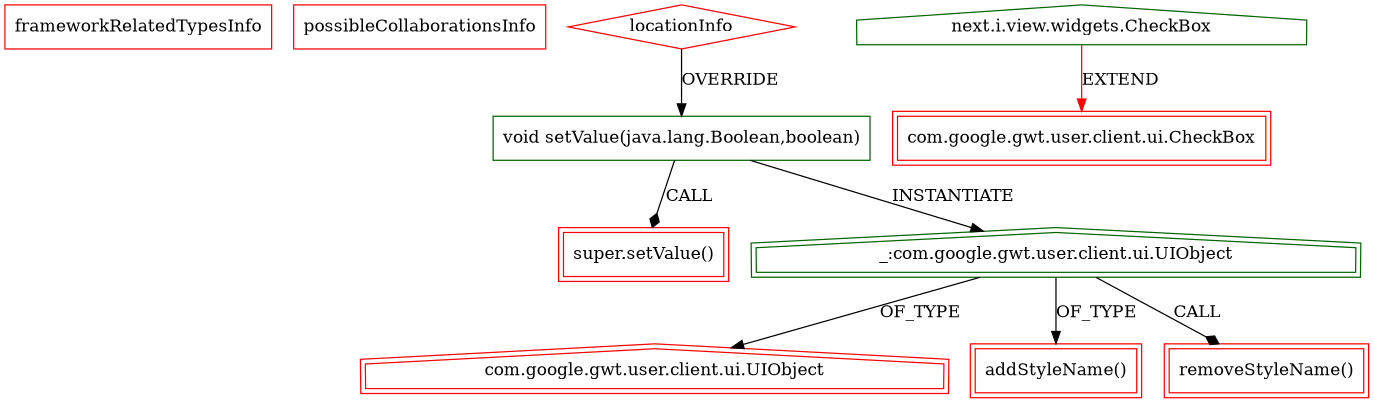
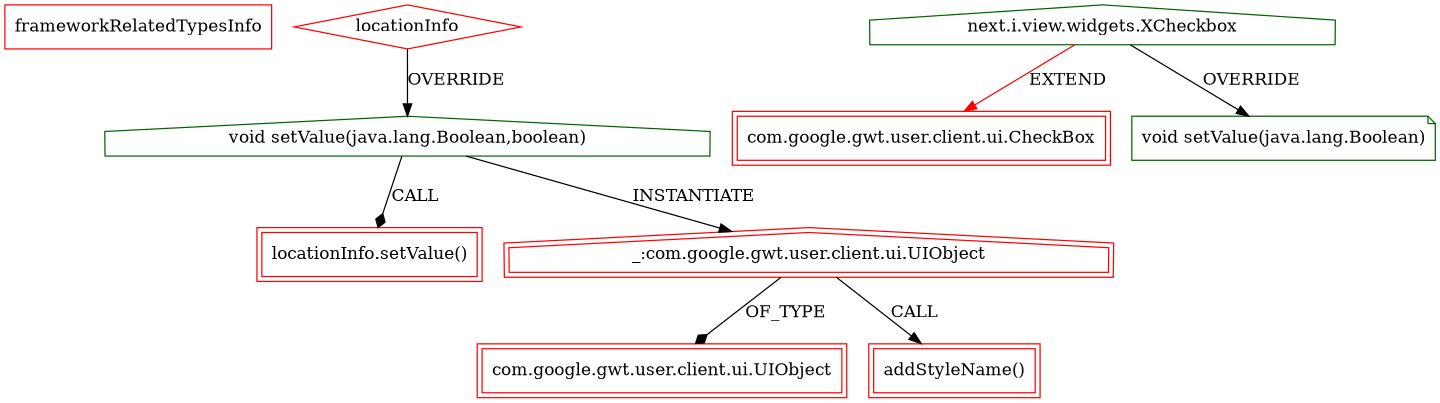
node "possibleCollaborationsInfo": removed
node "next.i.view.widgets.CheckBox": label "next.i.view.widgets.CheckBox" -> "next.i.view.widgets.XCheckbox"
node "void setValue(java.lang.Boolean,boolean)": shape box -> house
node "void setValue(java.lang.Boolean)": added
node "super.setValue()": label "super.setValue()" -> "locationInfo.setValue()"
node "_:com.google.gwt.user.client.ui.UIObject": color darkgreen -> red
edge "_:com.google.gwt.user.client.ui.UIObject" -> "com.google.gwt.user.client.ui.UIObject": arrowhead normal -> diamond
edge "_:com.google.gwt.user.client.ui.UIObject" -> "addStyleName()": label "OF_TYPE" -> "CALL"
node "com.google.gwt.user.client.ui.UIObject": shape house -> box
node "removeStyleName()": removed
